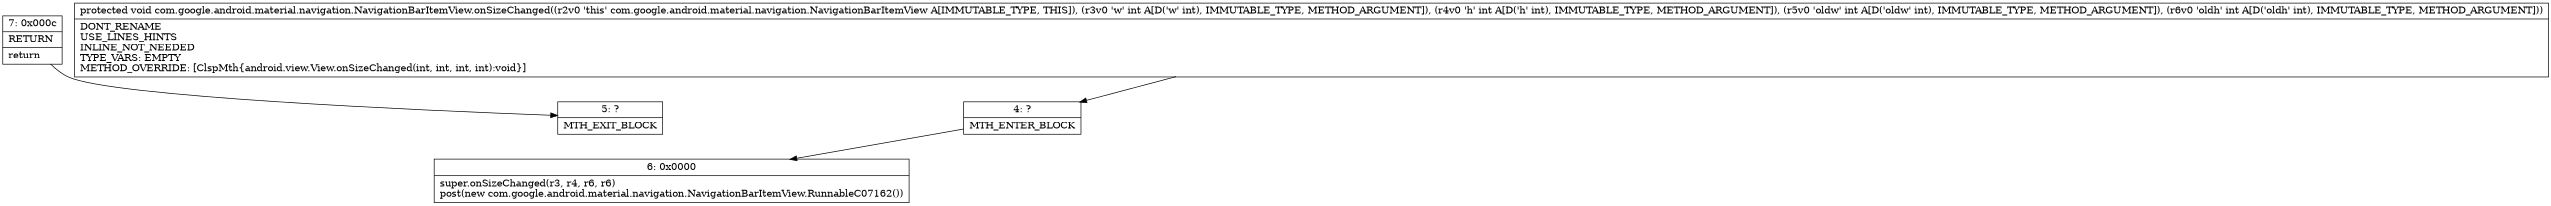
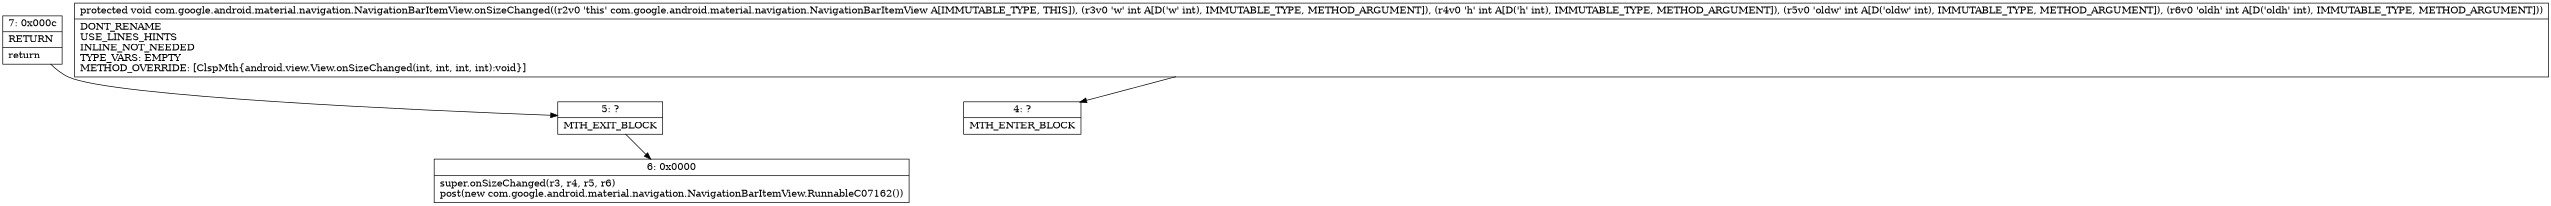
edge "4: ?" -> "6: 0x0000": now "5: ?" -> "6: 0x0000"
node "6: 0x0000": text "super.onSizeChanged(r3, r4, r6, r6)" -> "super.onSizeChanged(r3, r4, r5, r6)"
